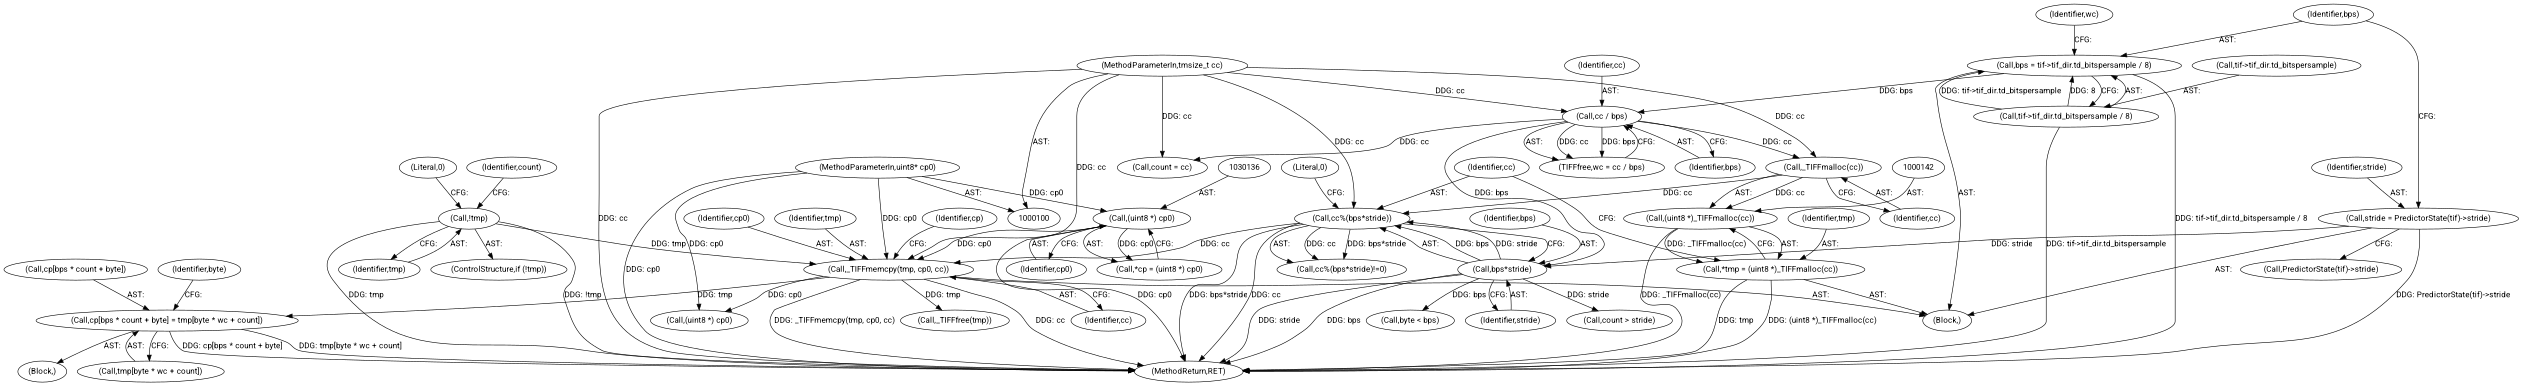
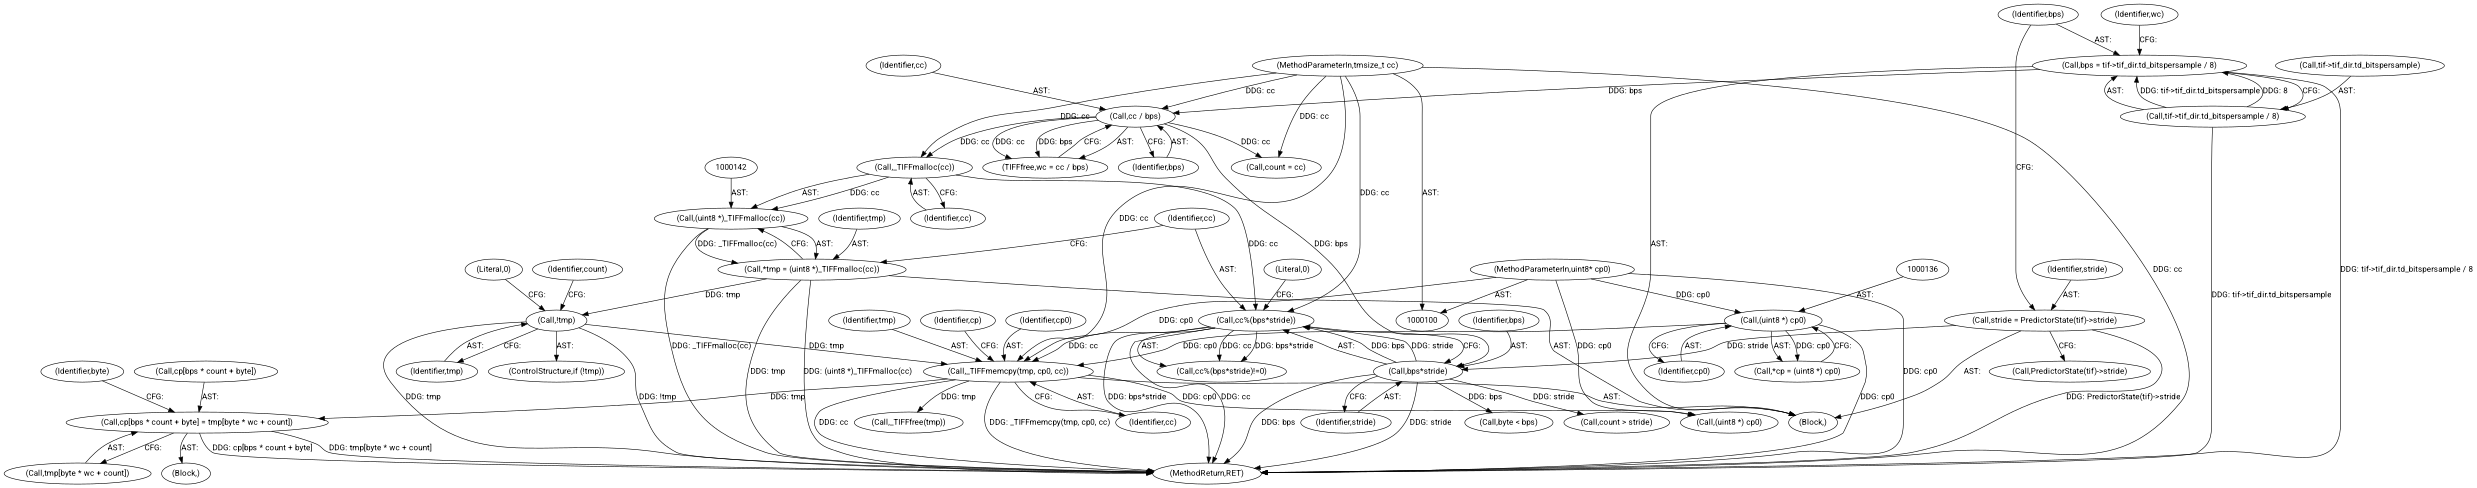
node "1030136": label "1030136" -> "1000136"
edge "(Call,*tmp = (uint8 *)_TIFFmalloc(cc))" -> "(Call,!tmp)": added, label "DDG: tmp"
